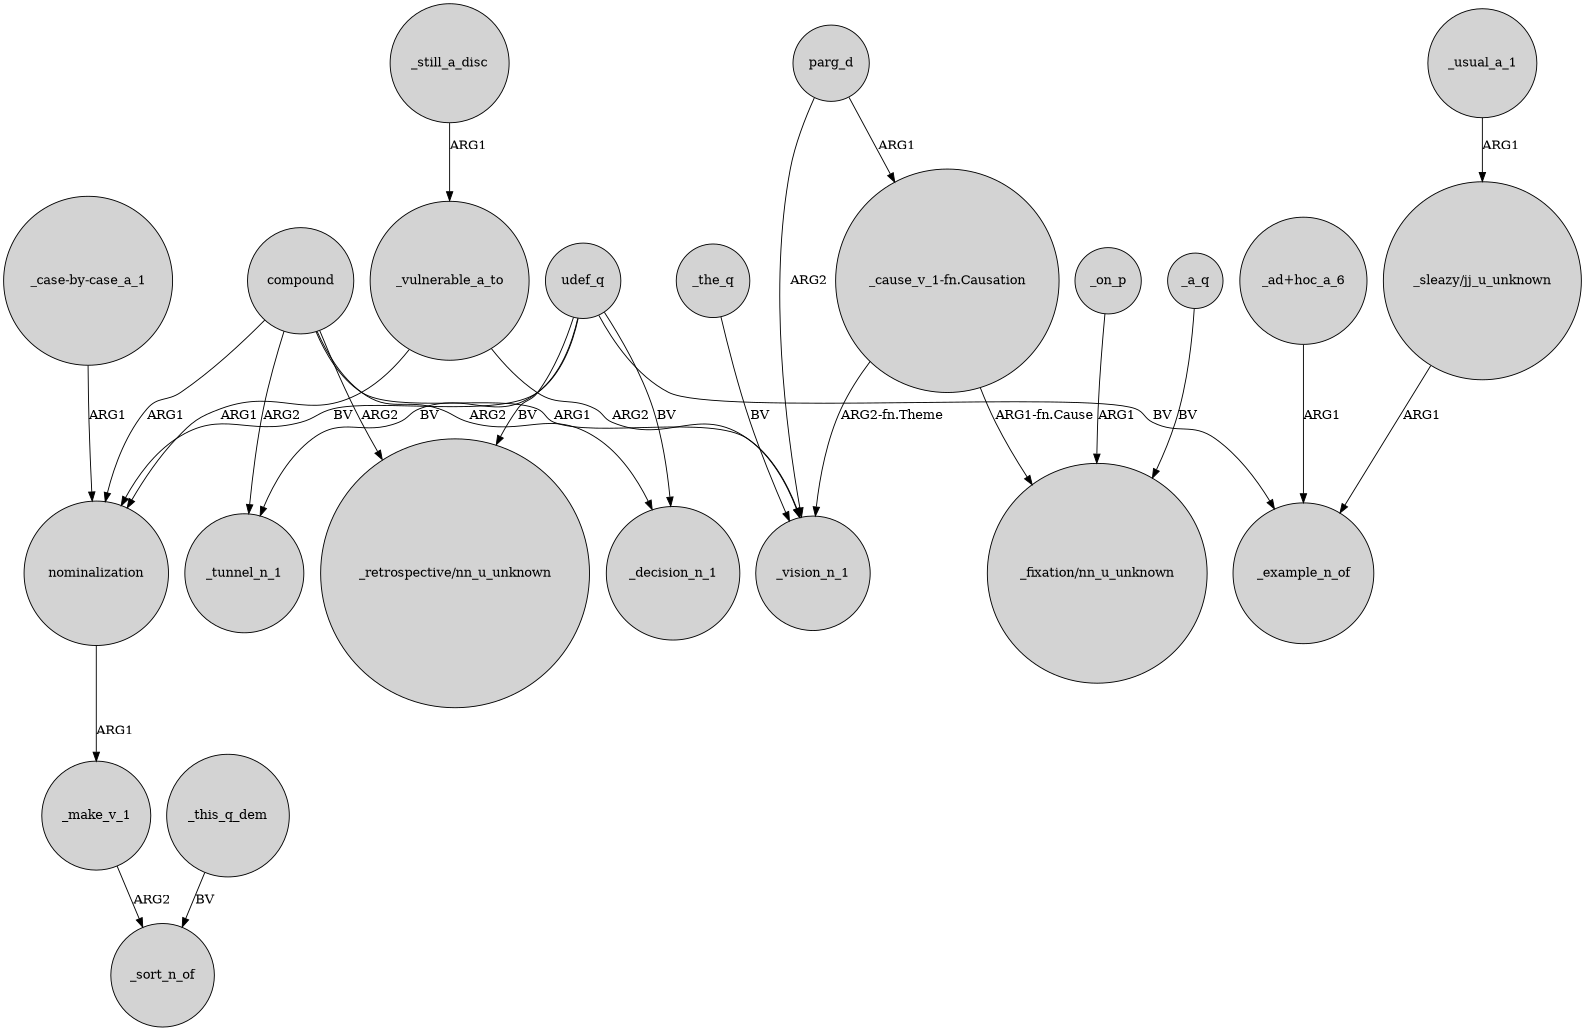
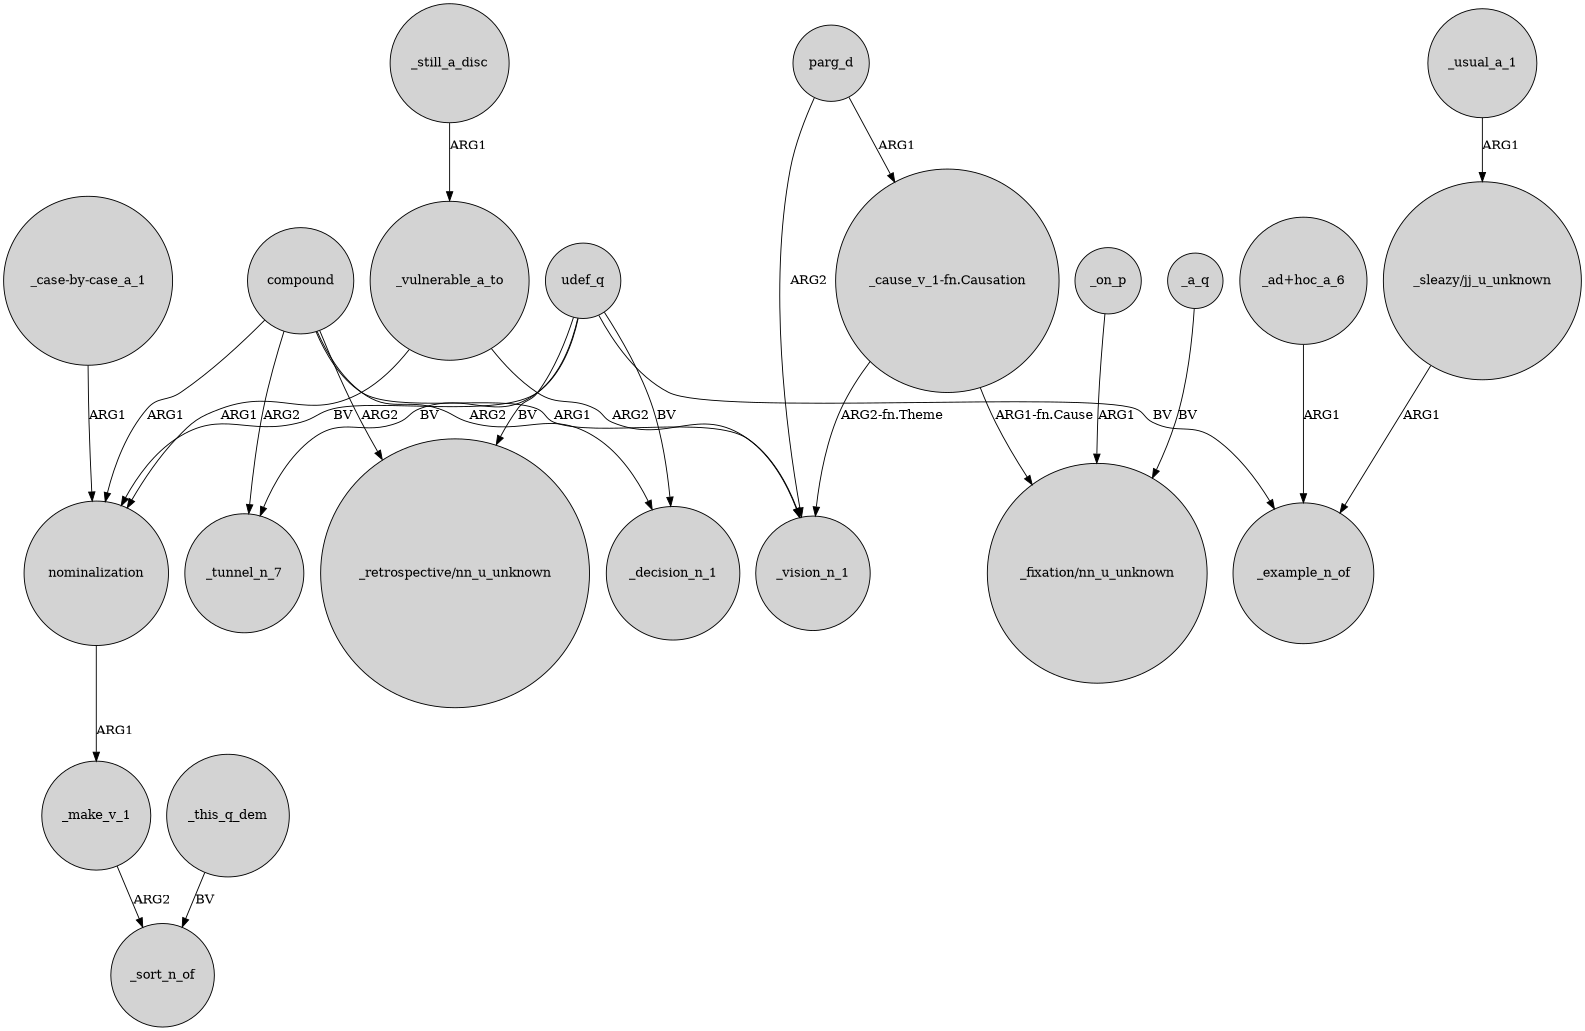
node "_the_q": removed
node "_tunnel_n_1": label "_tunnel_n_1" -> "_tunnel_n_7"
